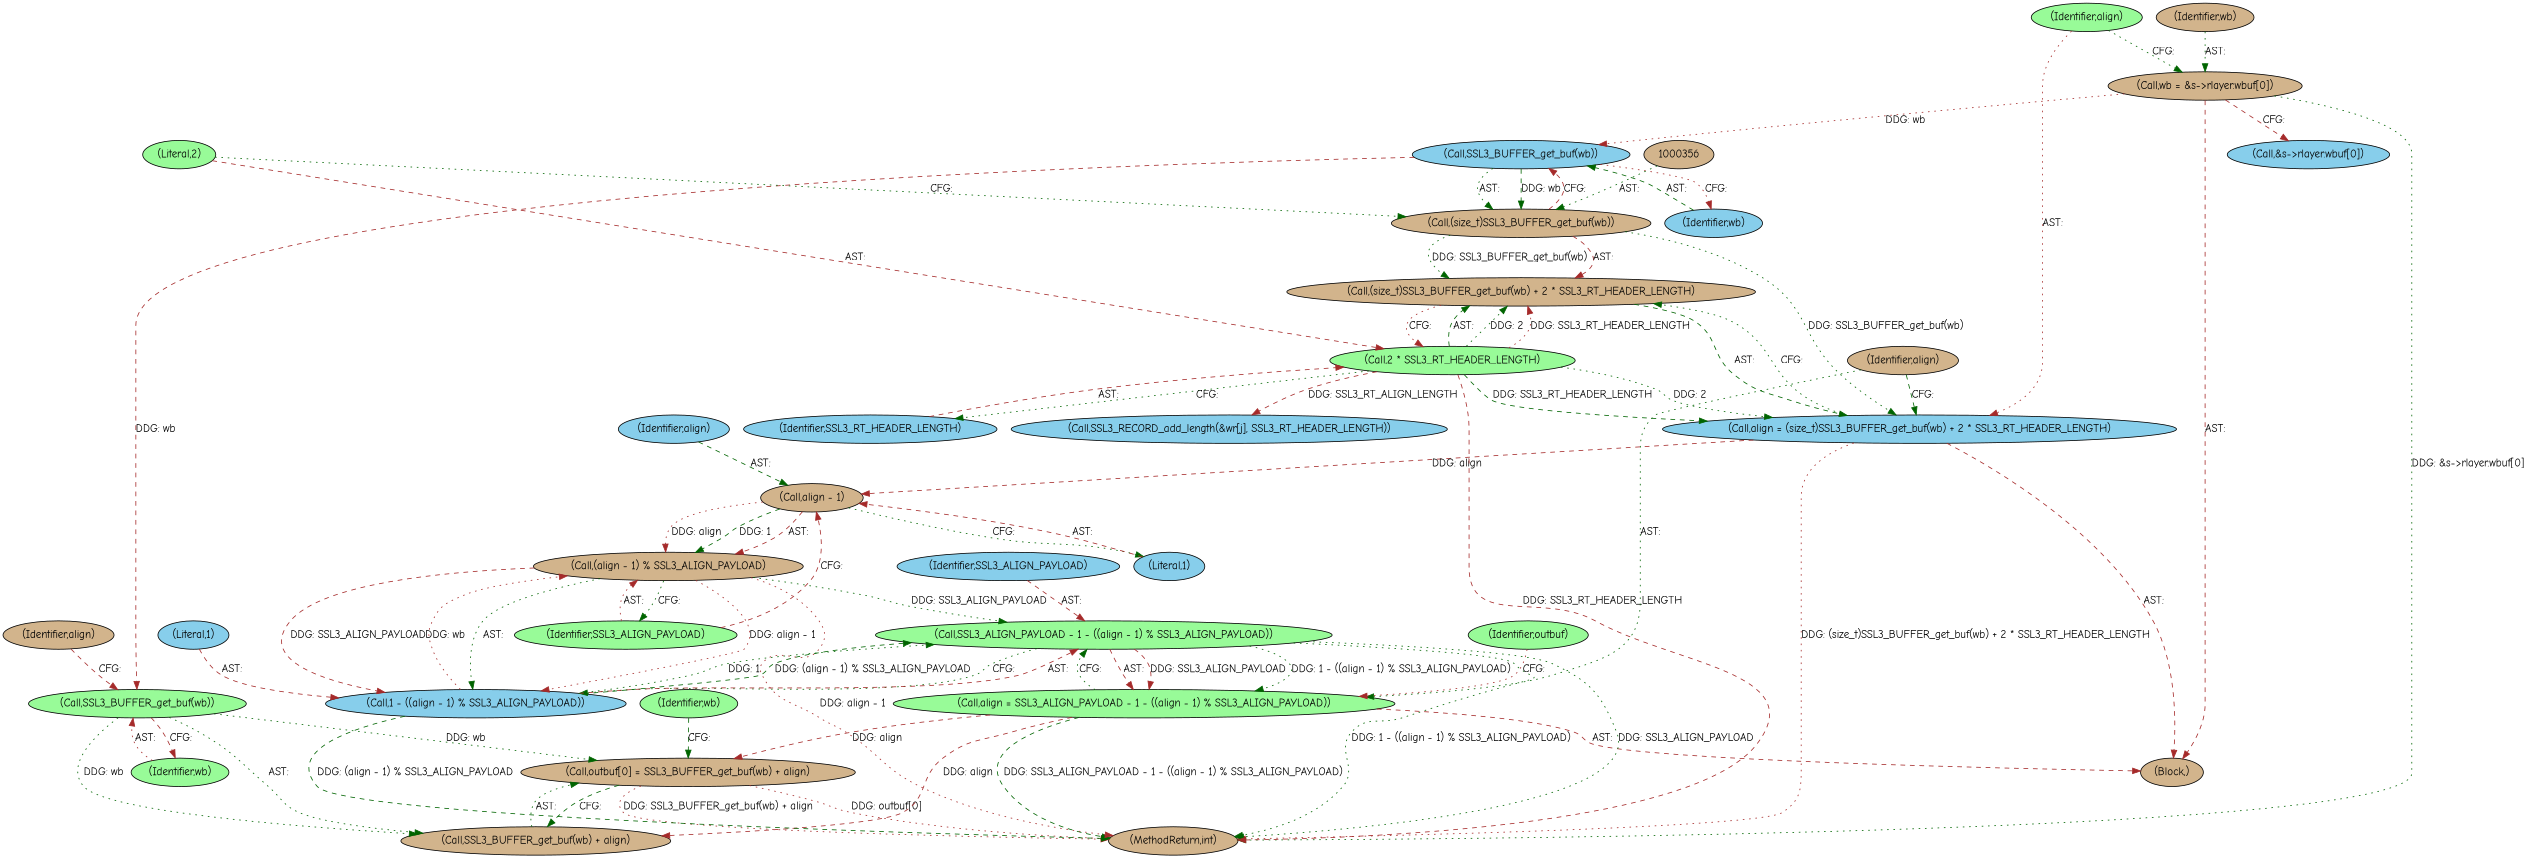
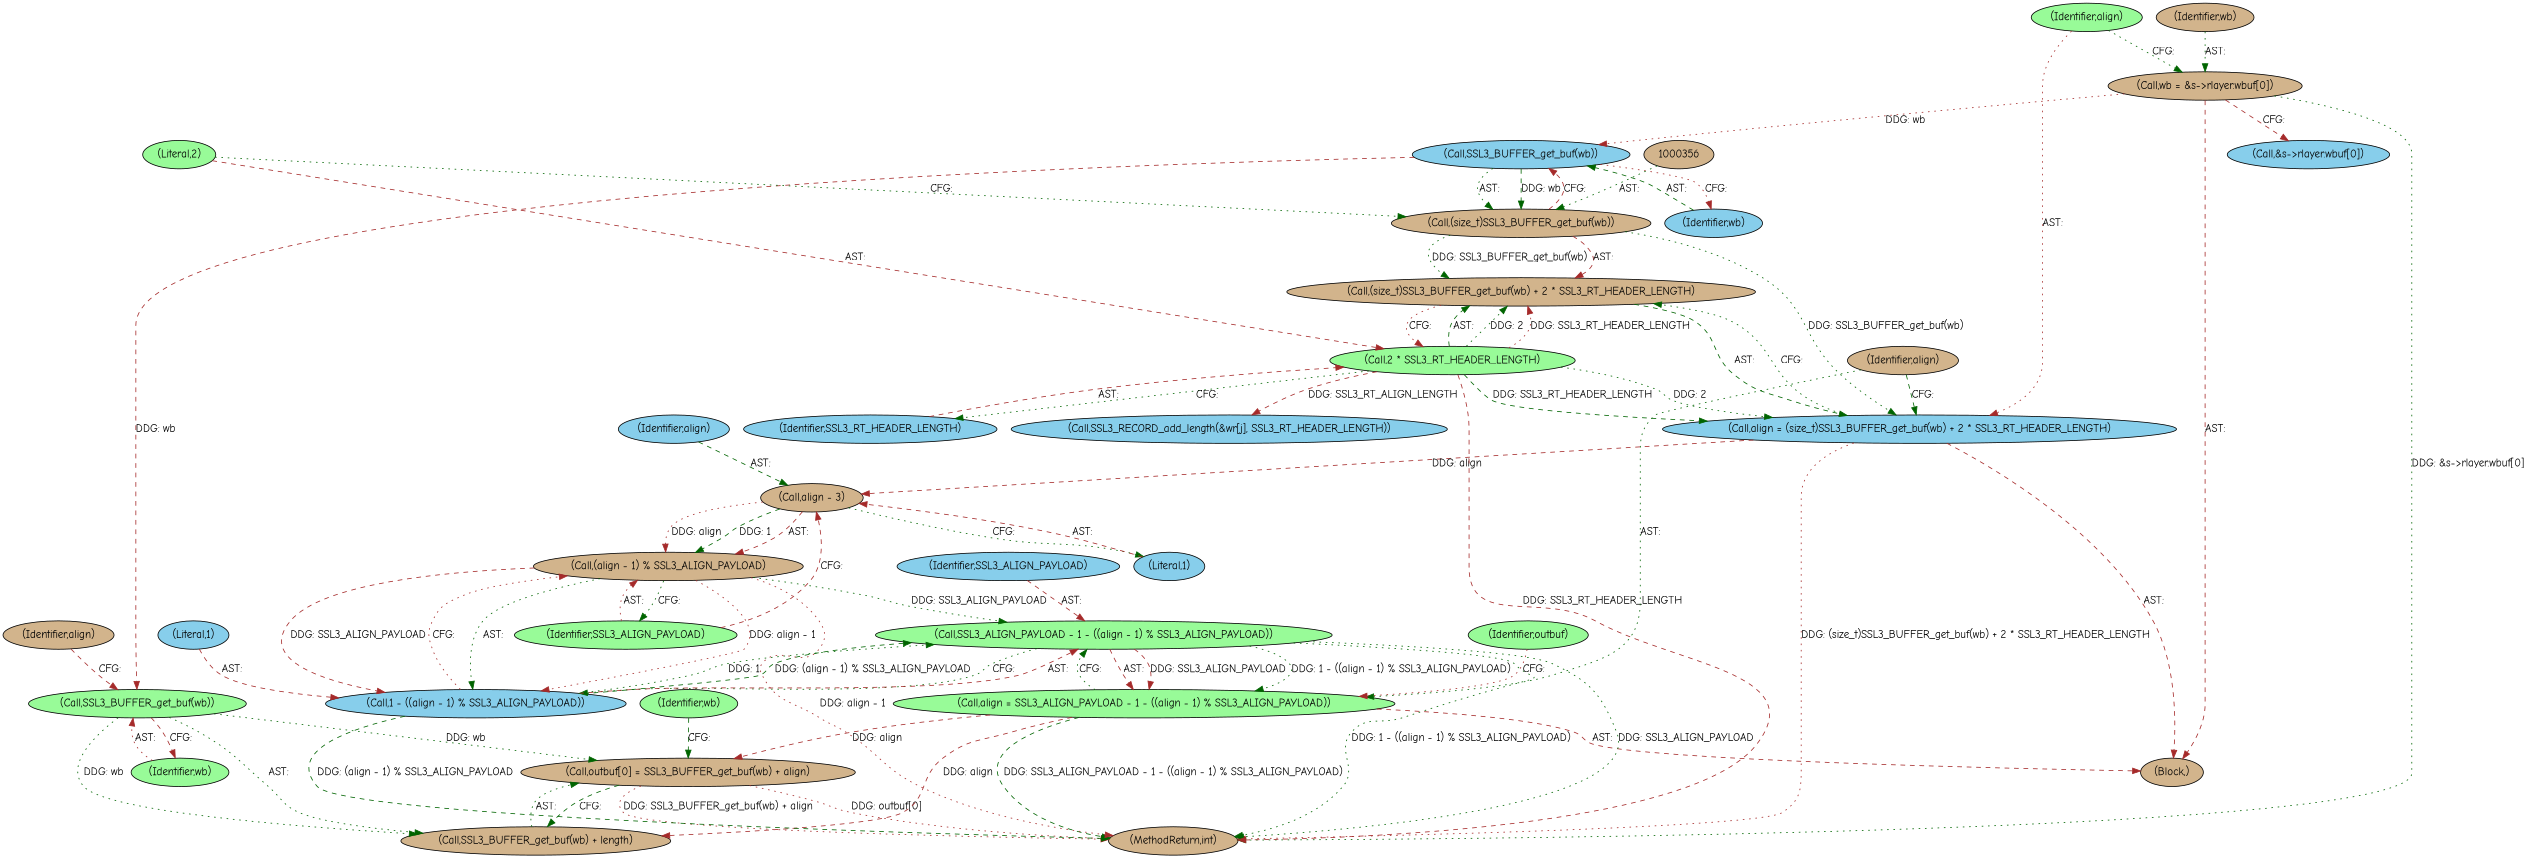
node "(Call,align - 1)": label "(Call,align - 1)" -> "(Call,align - 3)"
edge "(Call,1 - ((align - 1) % SSL3_ALIGN_PAYLOAD))" -> "(Call,(align - 1) % SSL3_ALIGN_PAYLOAD)": label "DDG: wb" -> "CFG: "
node "(Call,SSL3_BUFFER_get_buf(wb) + align)": label "(Call,SSL3_BUFFER_get_buf(wb) + align)" -> "(Call,SSL3_BUFFER_get_buf(wb) + length)"
